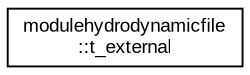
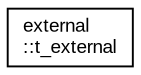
node "modulehydrodynamicfile ::t_external": label "modulehydrodynamicfile ::t_external" -> "external ::t_external"
